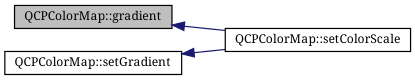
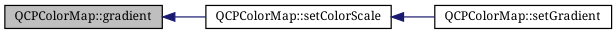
edge "QCPColorMap::setColorScale" -> "QCPColorMap::setGradient": reversed
